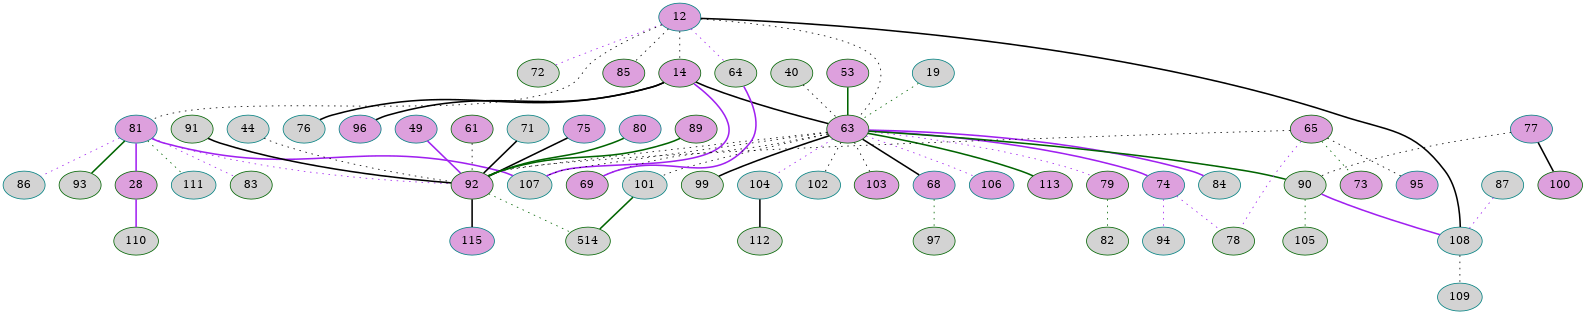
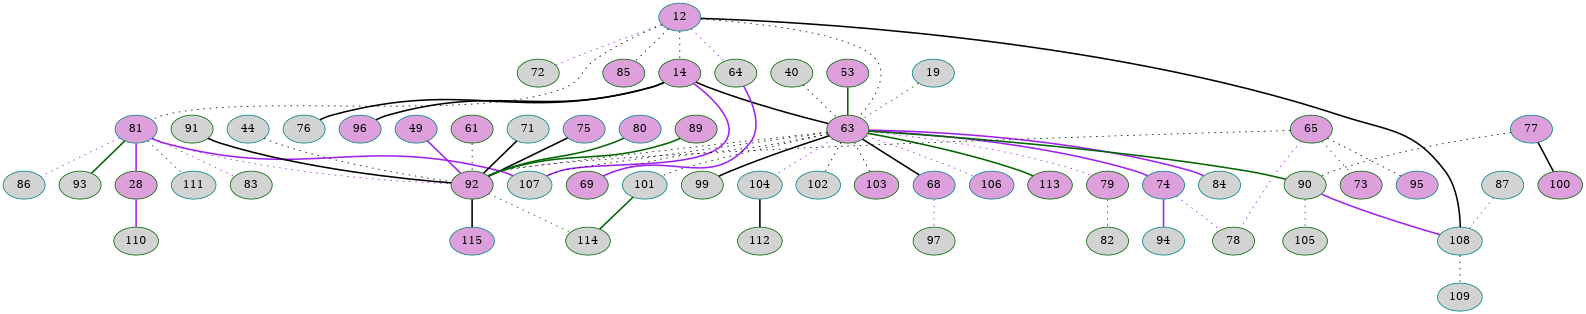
edge "68" -- "97": color darkgreen -> purple
edge "74" -- "94": style dotted -> bold
node "514": label "514" -> "114"
